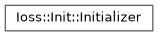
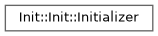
node "Ioss::Init::Initializer": label "Ioss::Init::Initializer" -> "Init::Init::Initializer"
